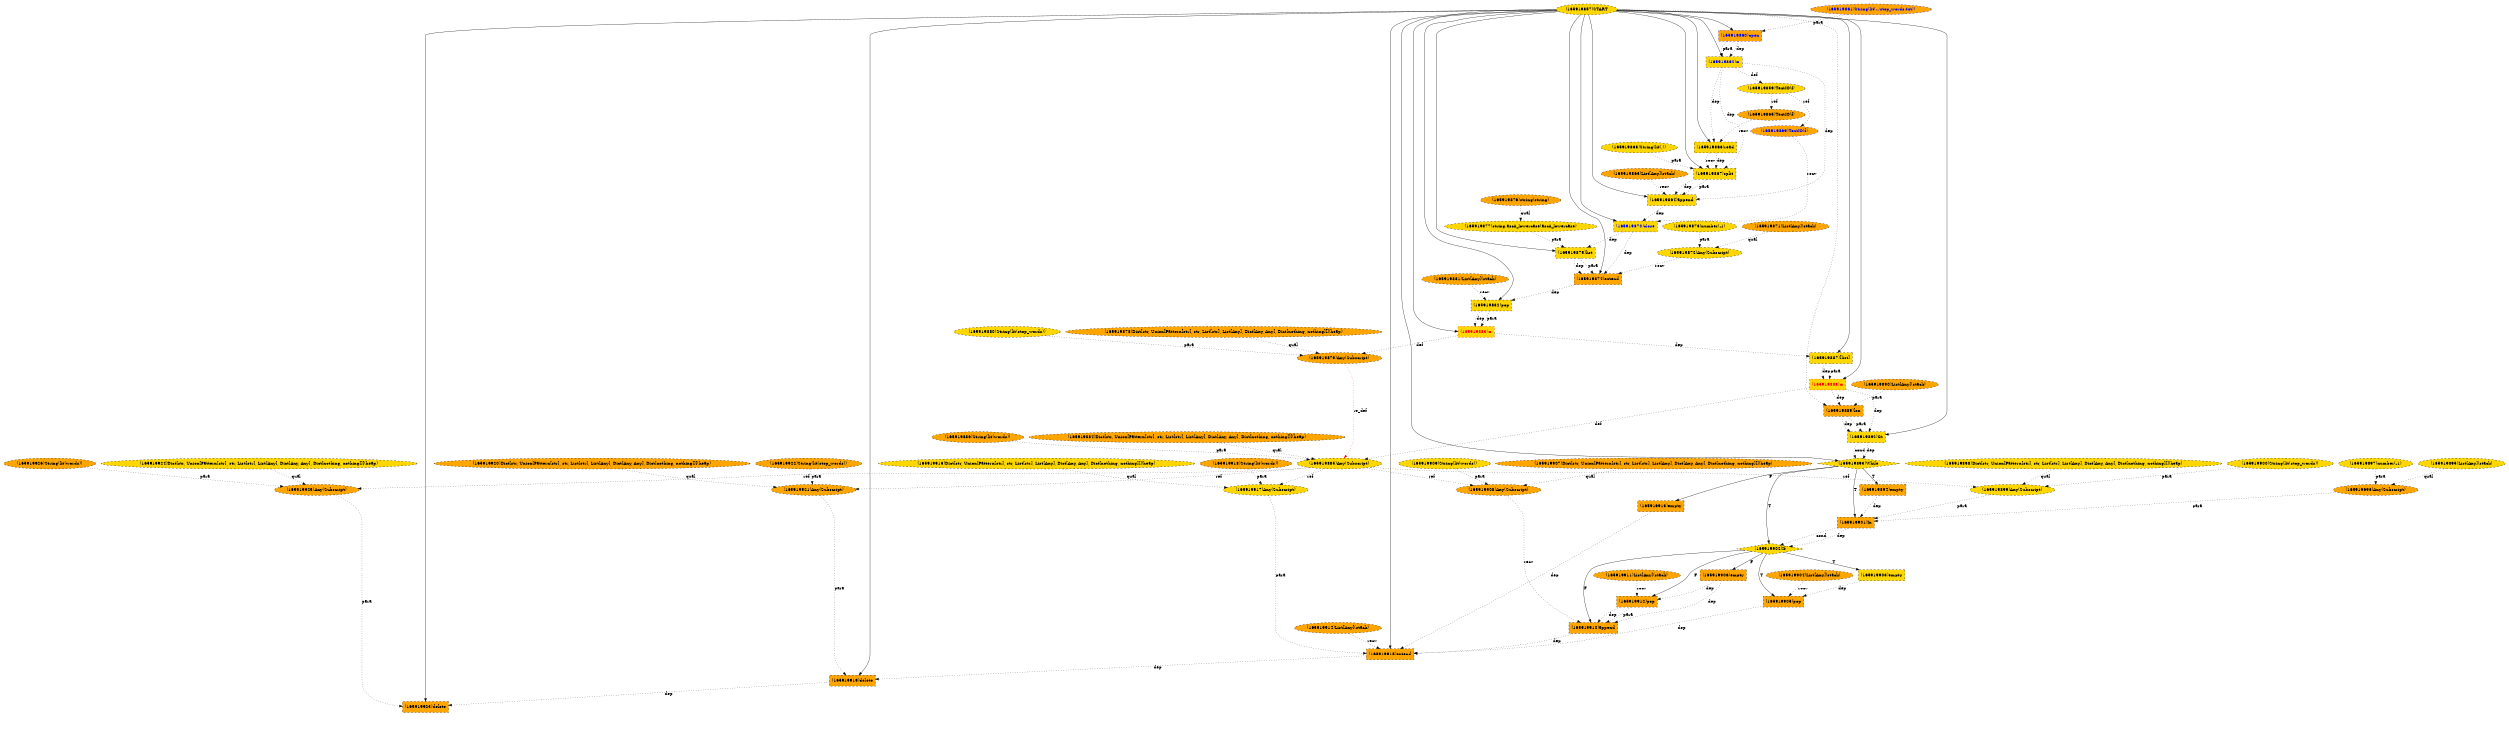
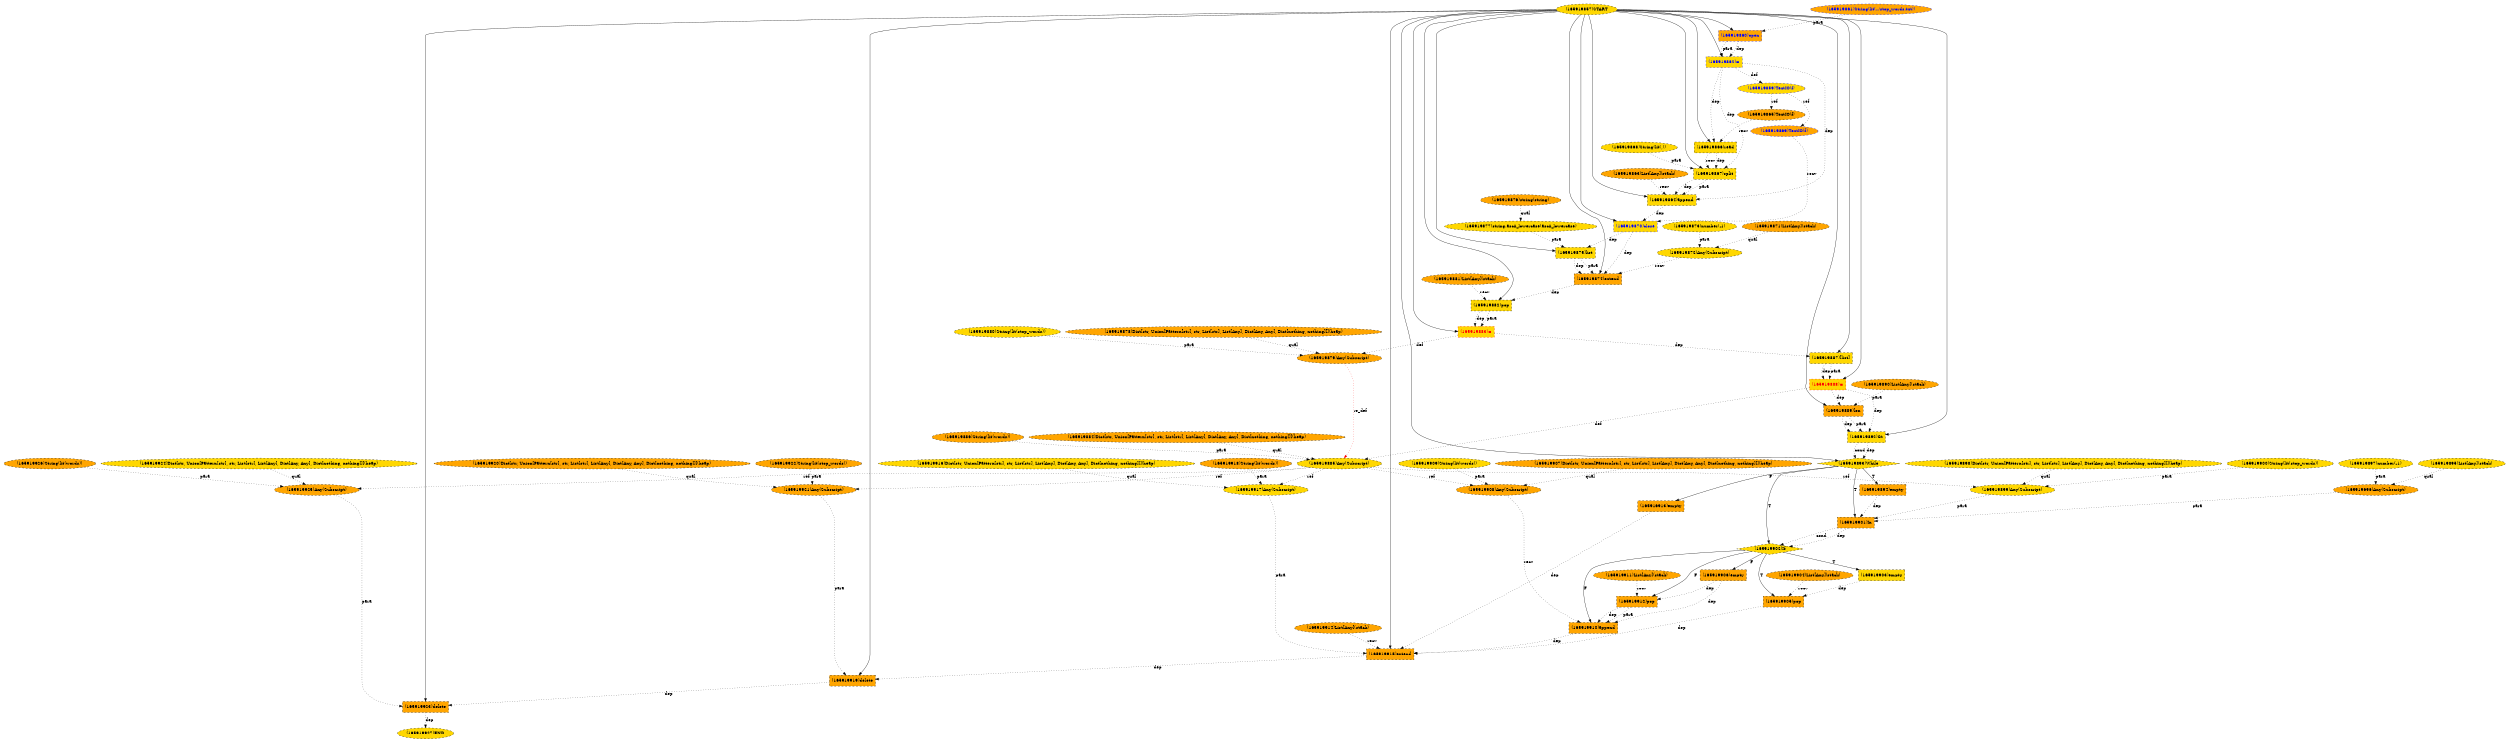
node "(165919859)TextIO(f)": fontcolor black -> blue
edge "(165919857)START" -> "(165919889)len": style dotted -> solid
node "(165919927)END": added
